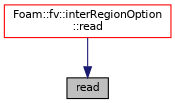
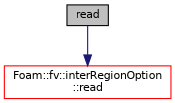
edge "Foam::fv::interRegionOption ::read" -> "read": reversed
